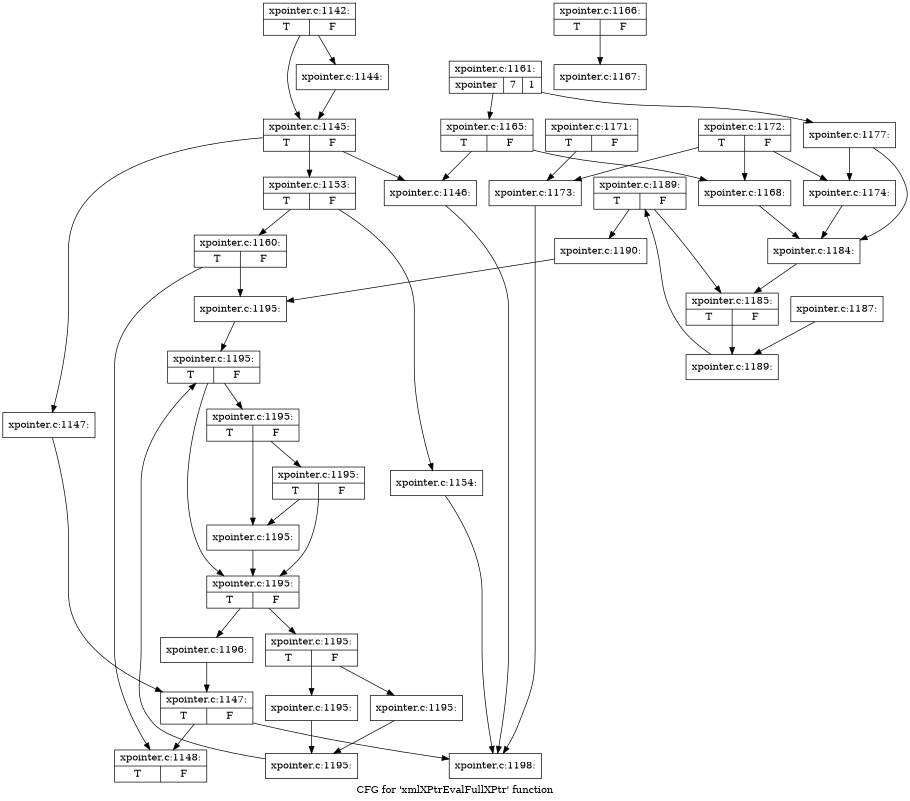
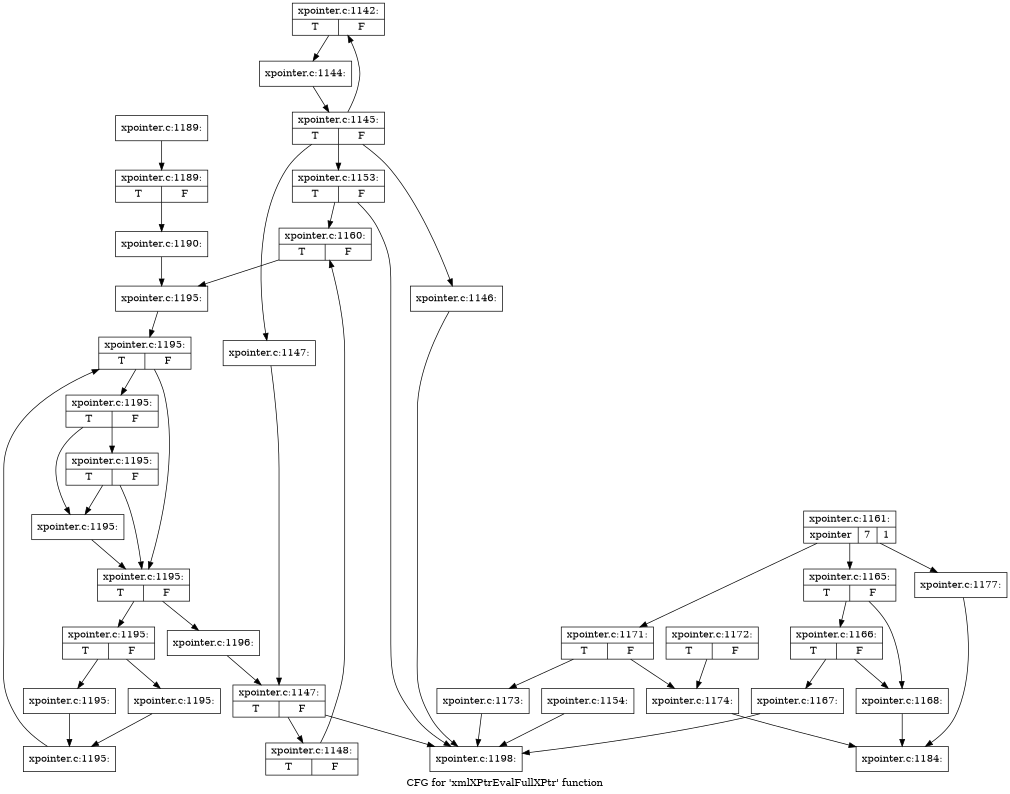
edge "xpointer.c:1142:" -> "xpointer.c:1145:": reversed
edge "xpointer.c:1177:" -> "xpointer.c:1174:": now "xpointer.c:1171:" -> "xpointer.c:1174:"
edge "xpointer.c:1172:" -> "xpointer.c:1168:": now "xpointer.c:1166:" -> "xpointer.c:1168:"
edge "xpointer.c:1165:" -> "xpointer.c:1146:": now "xpointer.c:1165:" -> "xpointer.c:1166:"
edge "xpointer.c:1172:" -> "xpointer.c:1173:": removed
node "xpointer.c:1185:": removed
node "xpointer.c:1187:": removed
edge "xpointer.c:1153:" -> "xpointer.c:1154:": now "xpointer.c:1153:" -> "xpointer.c:1198:"
edge "xpointer.c:1160:" -> "xpointer.c:1148:": reversed
edge "xpointer.c:1161:" -> "xpointer.c:1171:": added
edge "xpointer.c:1167:" -> "xpointer.c:1198:": added
